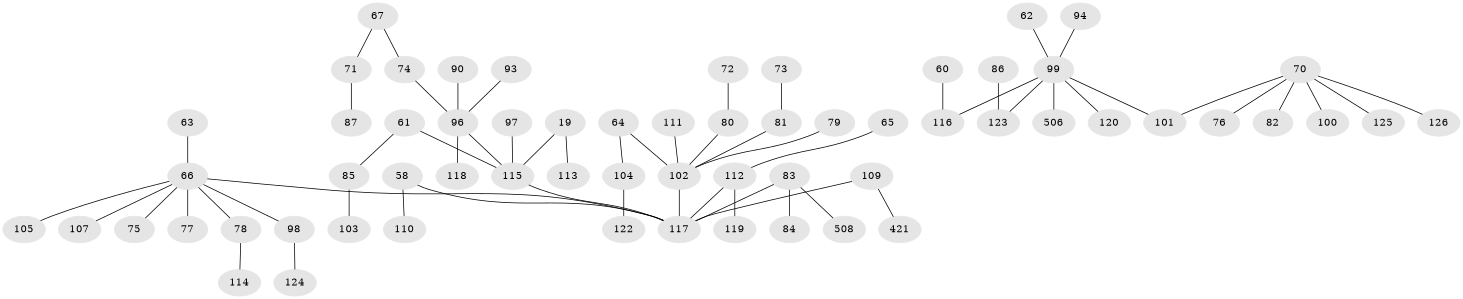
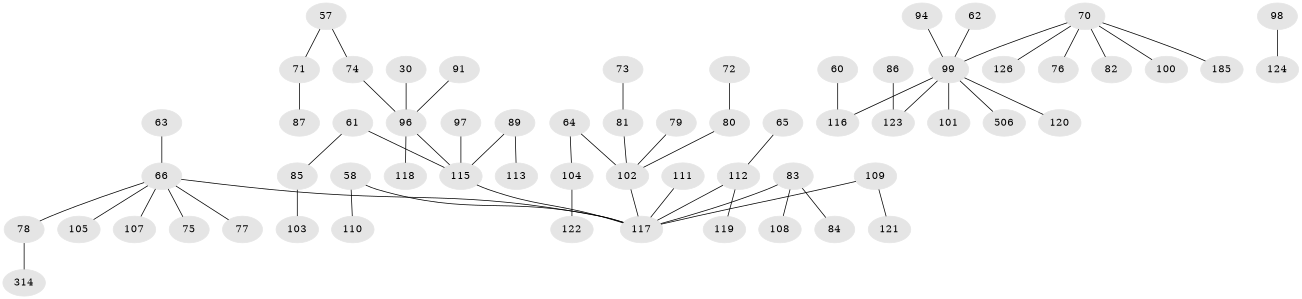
node "67": label "67" -> "57"
node "90": label "90" -> "30"
node "93": label "93" -> "91"
edge "70" -- "101": now "70" -- "99"
node "19": label "19" -> "89"
node "125": label "125" -> "185"
edge "111" -- "102": now "111" -- "117"
edge "66" -- "98": removed
node "508": label "508" -> "108"
node "421": label "421" -> "121"
node "114": label "114" -> "314"
